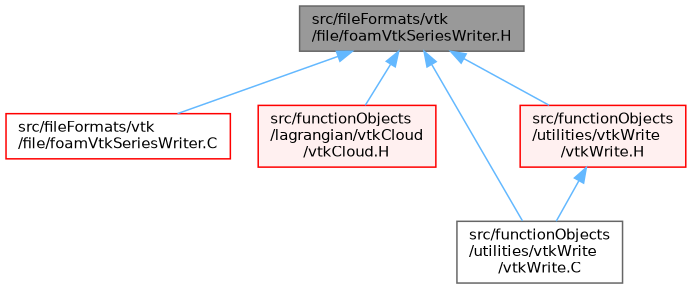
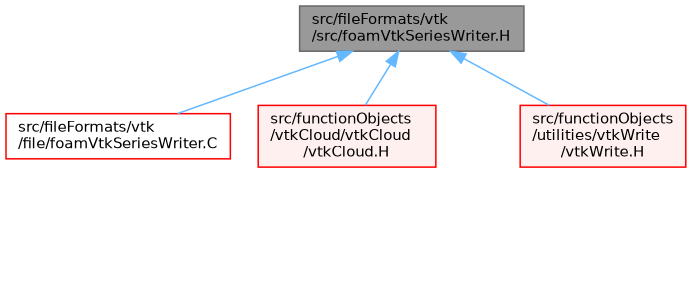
node "src/fileFormats/vtk /file/foamVtkSeriesWriter.H": label "src/fileFormats/vtk /file/foamVtkSeriesWriter.H" -> "src/fileFormats/vtk /src/foamVtkSeriesWriter.H"
node "src/functionObjects /lagrangian/vtkCloud /vtkCloud.H": label "src/functionObjects /lagrangian/vtkCloud /vtkCloud.H" -> "src/functionObjects /vtkCloud/vtkCloud /vtkCloud.H"
node "src/functionObjects /utilities/vtkWrite /vtkWrite.C": removed
